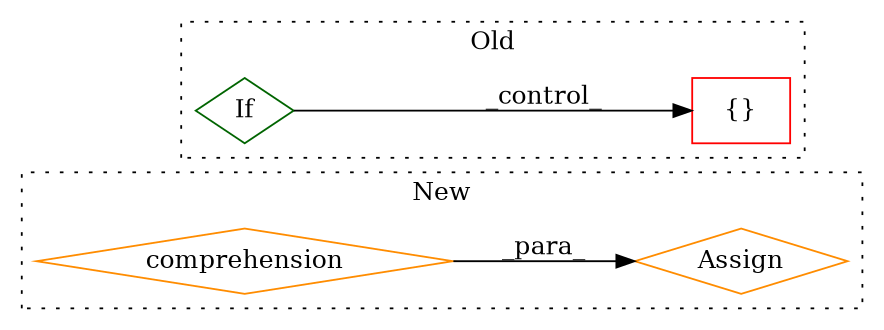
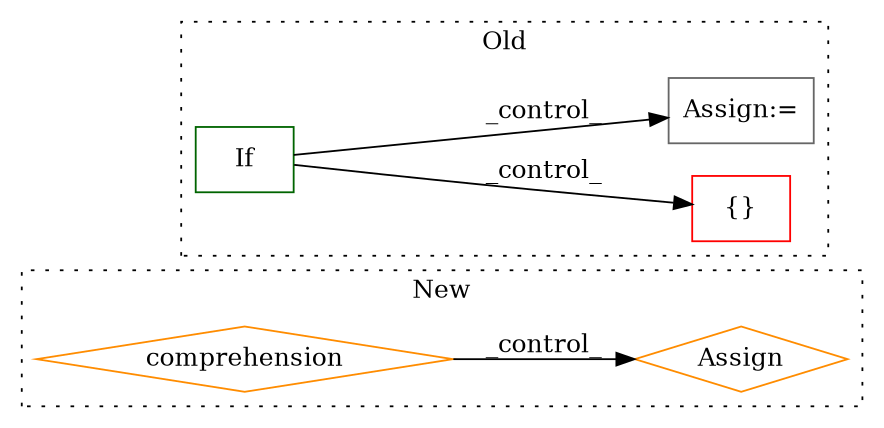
node "If": shape diamond -> box
node "Assign:=": added
edge "comprehension" -> "Assign": label "_para_" -> "_control_"
